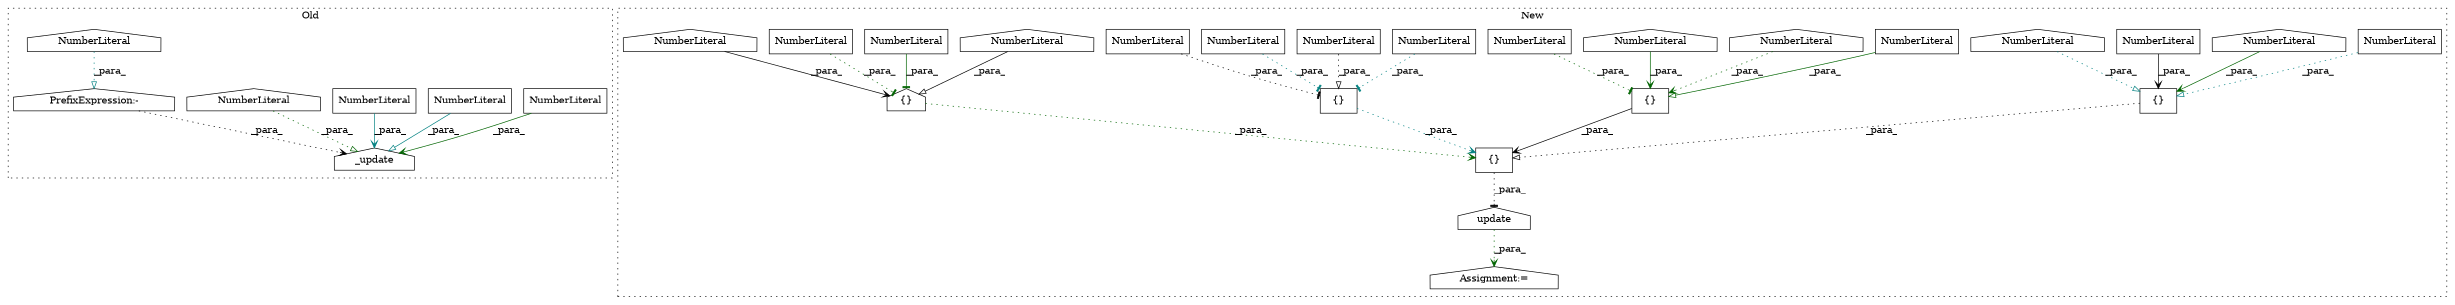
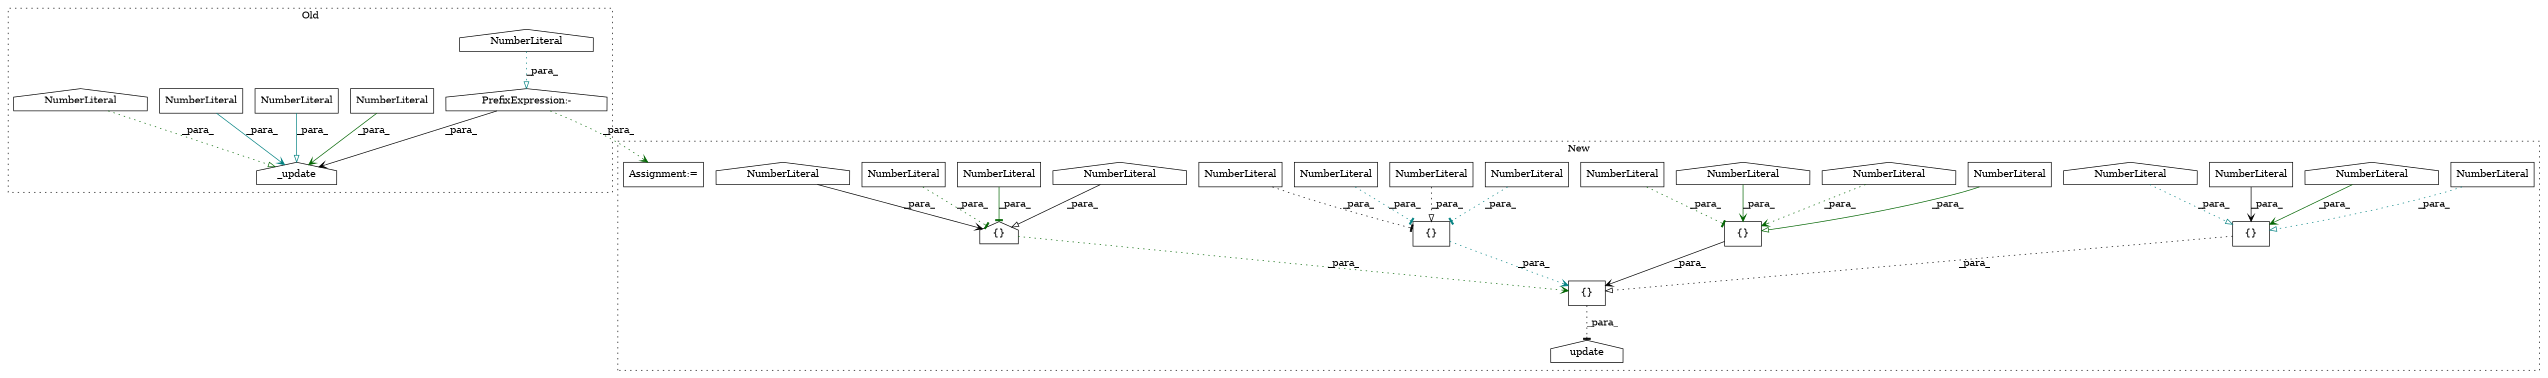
edge "PrefixExpression:-" -> "_update": style dotted -> solid
edge "update" -> "Assignment:=": now "PrefixExpression:-" -> "Assignment:="
node "Assignment:=": shape house -> box
